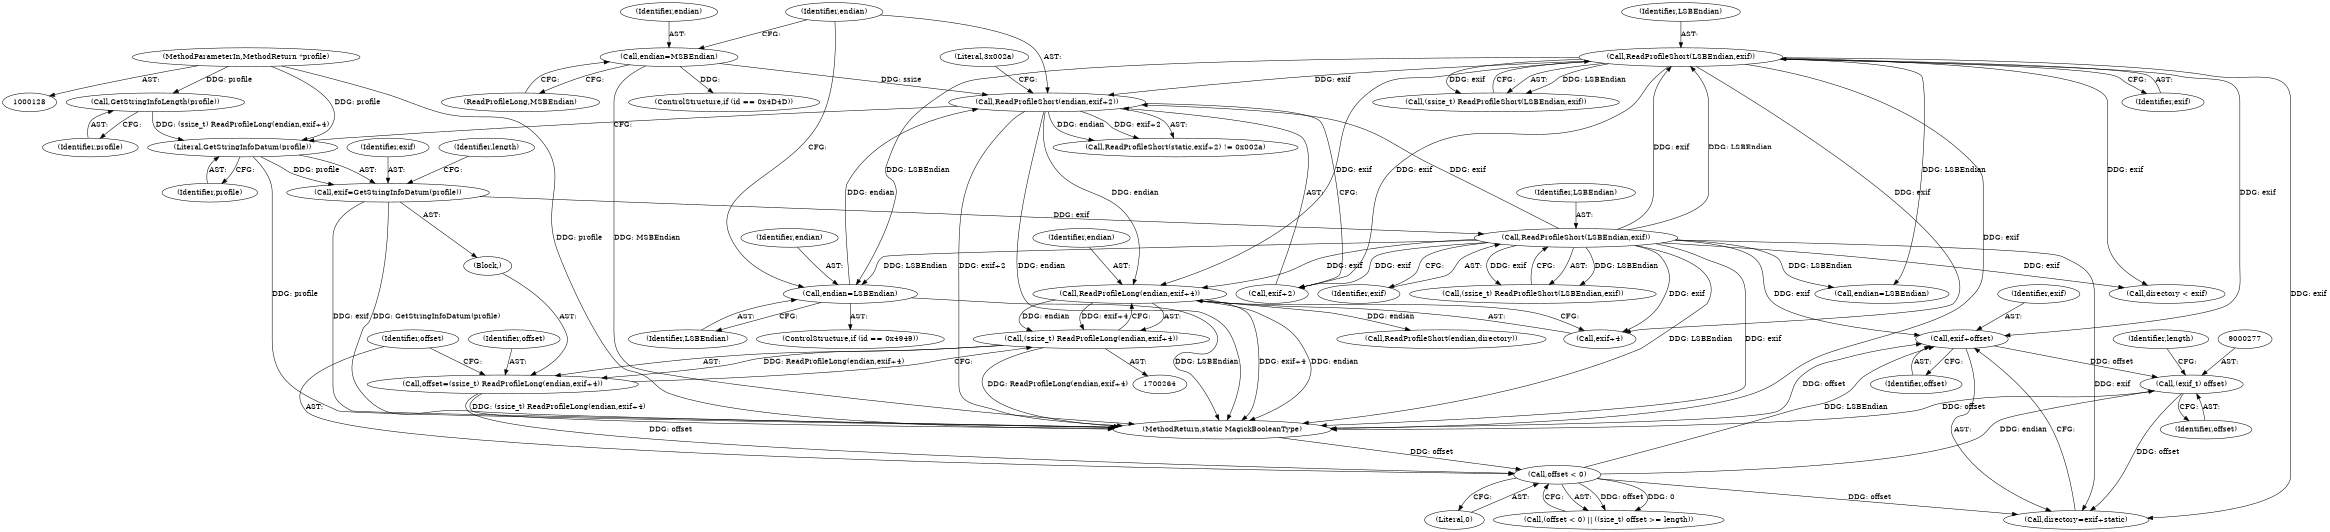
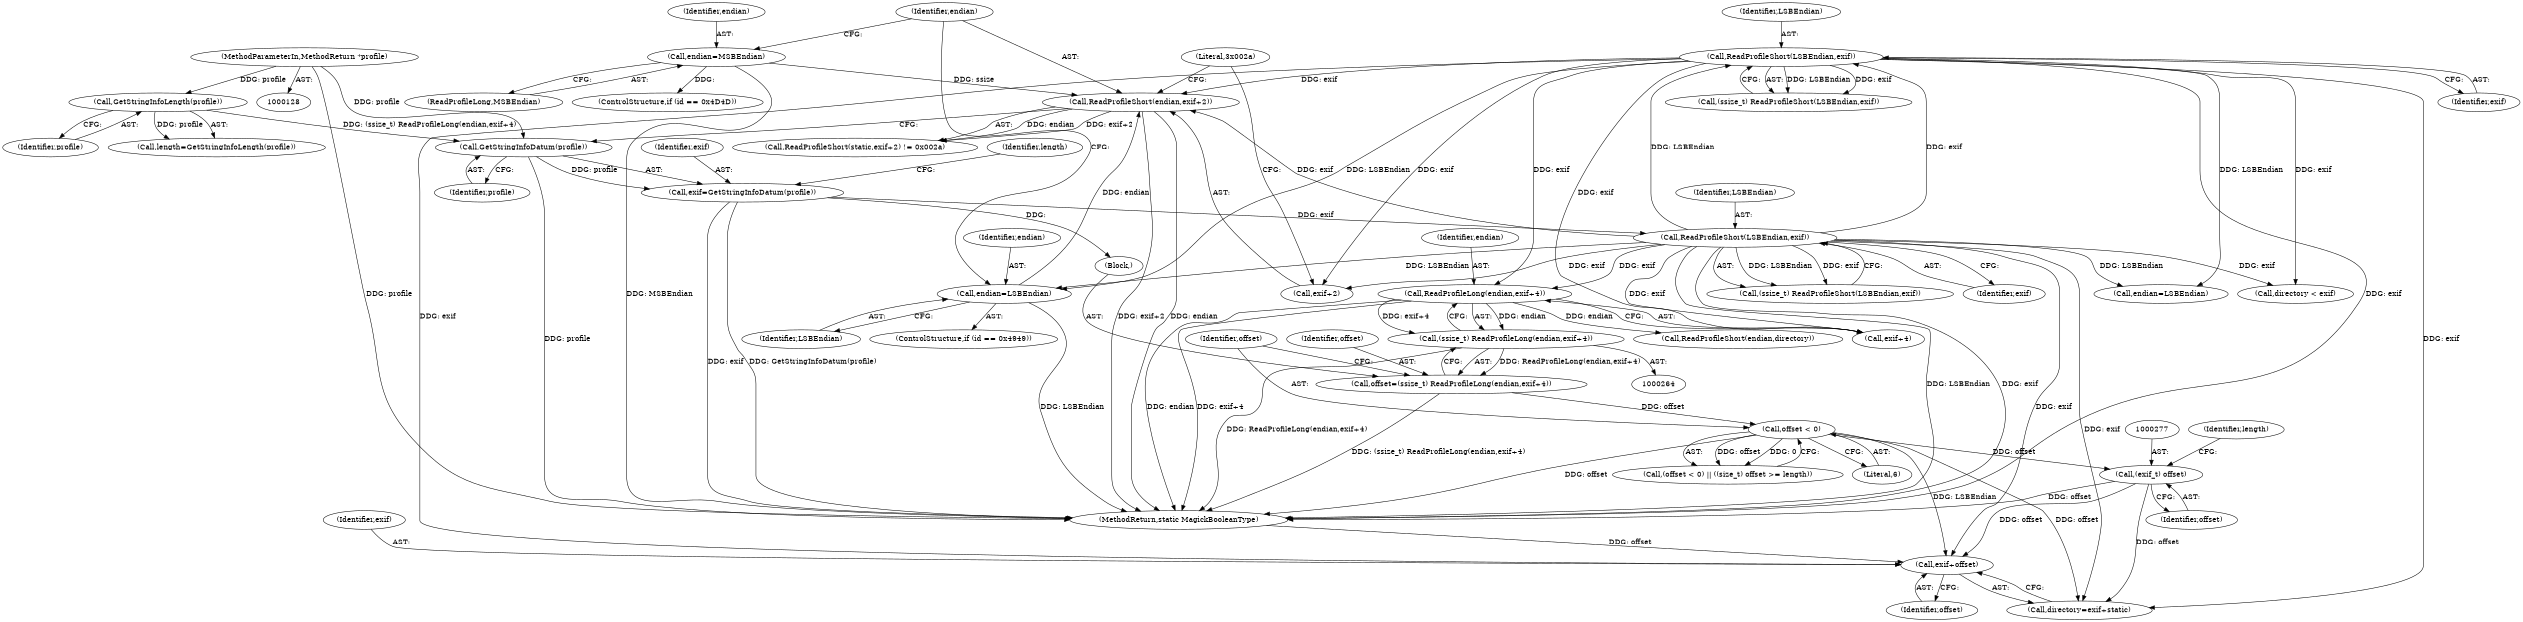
edge "(ReadProfileLong,MSBEndian)" -> "(Call,endian=MSBEndian)": label "CFG: " -> "AST: "
edge "(Call,ReadProfileShort(endian,exif+2))" -> "(Call,exif+2)": now "(Literal,3x002a)" -> "(Call,exif+2)"
node "(Call,length=GetStringInfoLength(profile))": added
node "(Literal,GetStringInfoDatum(profile))": label "(Literal,GetStringInfoDatum(profile))" -> "(Call,GetStringInfoDatum(profile))"
edge "(Call,ReadProfileShort(endian,exif+2))" -> "(Call,ReadProfileLong(endian,exif+4))": removed, label "DDG: endian"
edge "(Call,exif=GetStringInfoDatum(profile))" -> "(Block,)": label "AST: " -> "DDG: "
node "9000277": label "9000277" -> "1000277"
edge "(Call,exif+offset)" -> "(Call,(exif_t) offset)": reversed
node "1700264": label "1700264" -> "1000264"
edge "(Call,offset < 0)" -> "(Call,(exif_t) offset)": label "DDG: endian" -> "DDG: offset"
edge "(MethodReturn,static MagickBooleanType)" -> "(Call,offset < 0)": reversed
node "(Literal,0)": label "(Literal,0)" -> "(Literal,6)"
